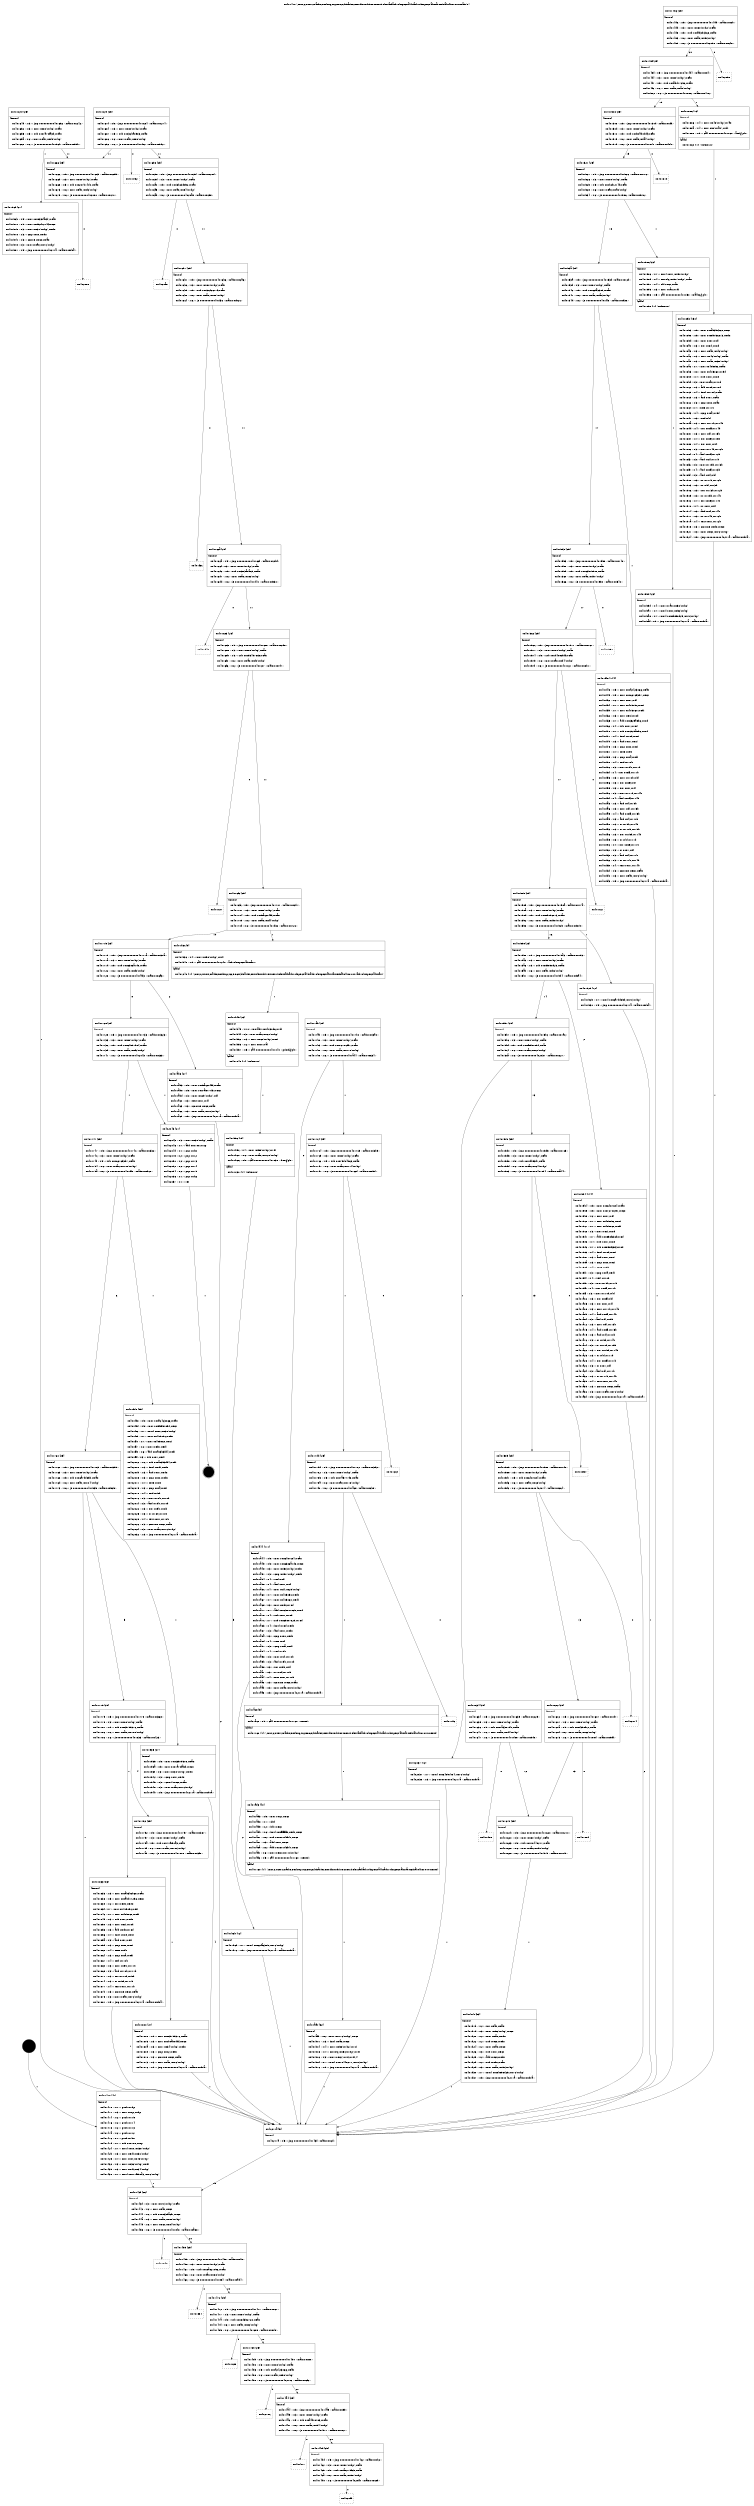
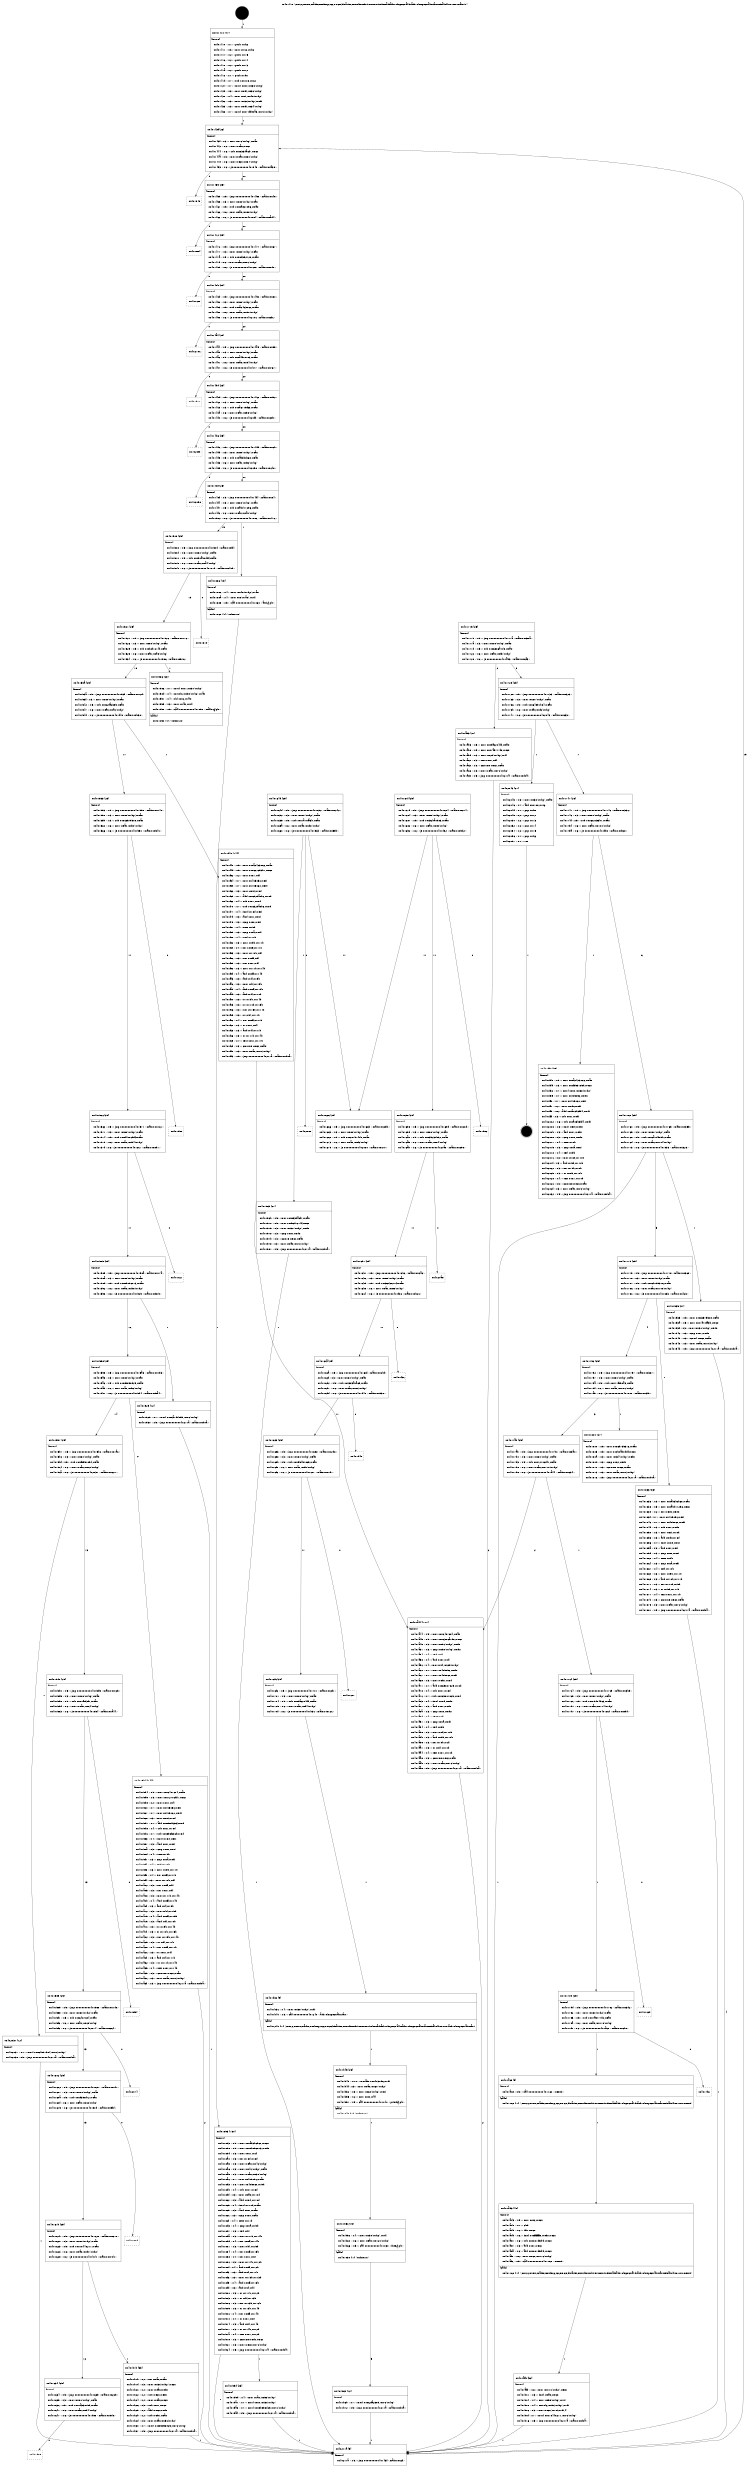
edge "0x401666 [25]" -> "0x402080": now "0x40164d [25]" -> "0x402080"
edge "0x4014bd [25]" -> "0x4014d6 [25]": added, label "20"
edge "0x401986 [23]" -> "0x40199d [23]": now "0x401893 [150]" -> "0x40199d [23]"
edge "0x4016fc [25]" -> "0x401715 [25]": removed, label "10"
edge "0x401792 [25]" -> "0x4017ab [25]": added, label "3"
edge "0x401f48 [144]" -> "0x40211a [5]": now "0x401f48 [144]" -> "0x401a44 [111]"
edge "0x401634 [25]" -> "0x40161b [25]": reversed
edge "0x401800 [27]" -> "0x40211a [5]": removed, label "1"
